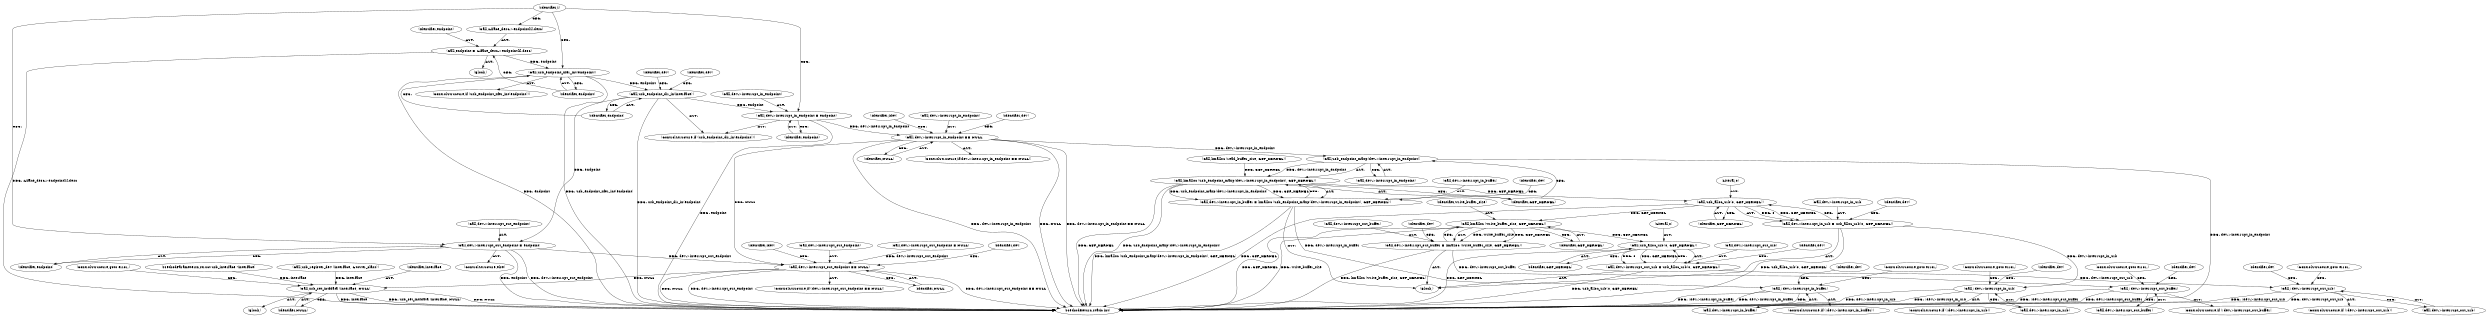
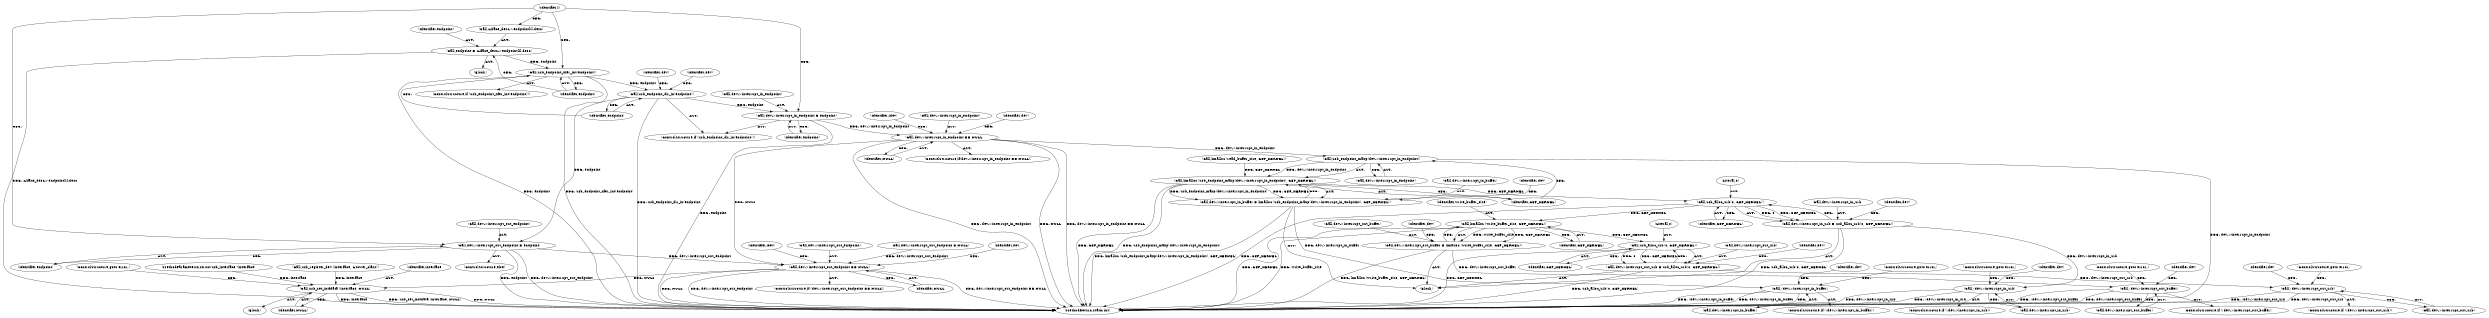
node "(Call,usb_endpoint_dir_in(interface))": label "(Call,usb_endpoint_dir_in(interface))" -> "(Call,usb_endpoint_dir_in(endpoint))"
